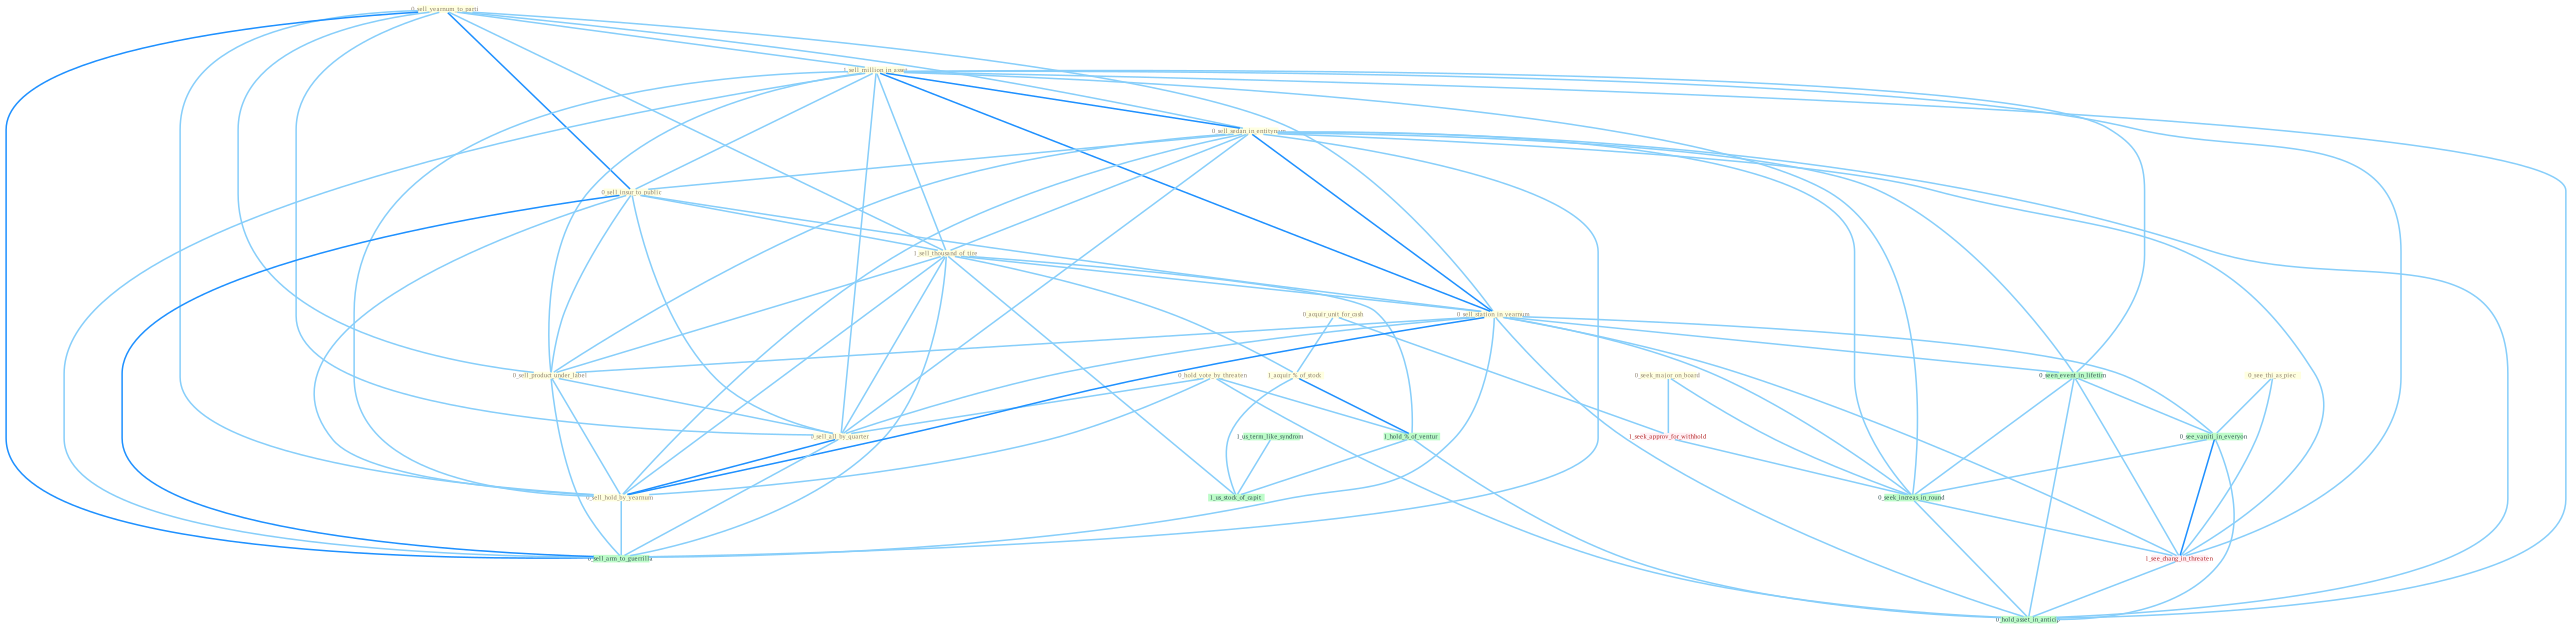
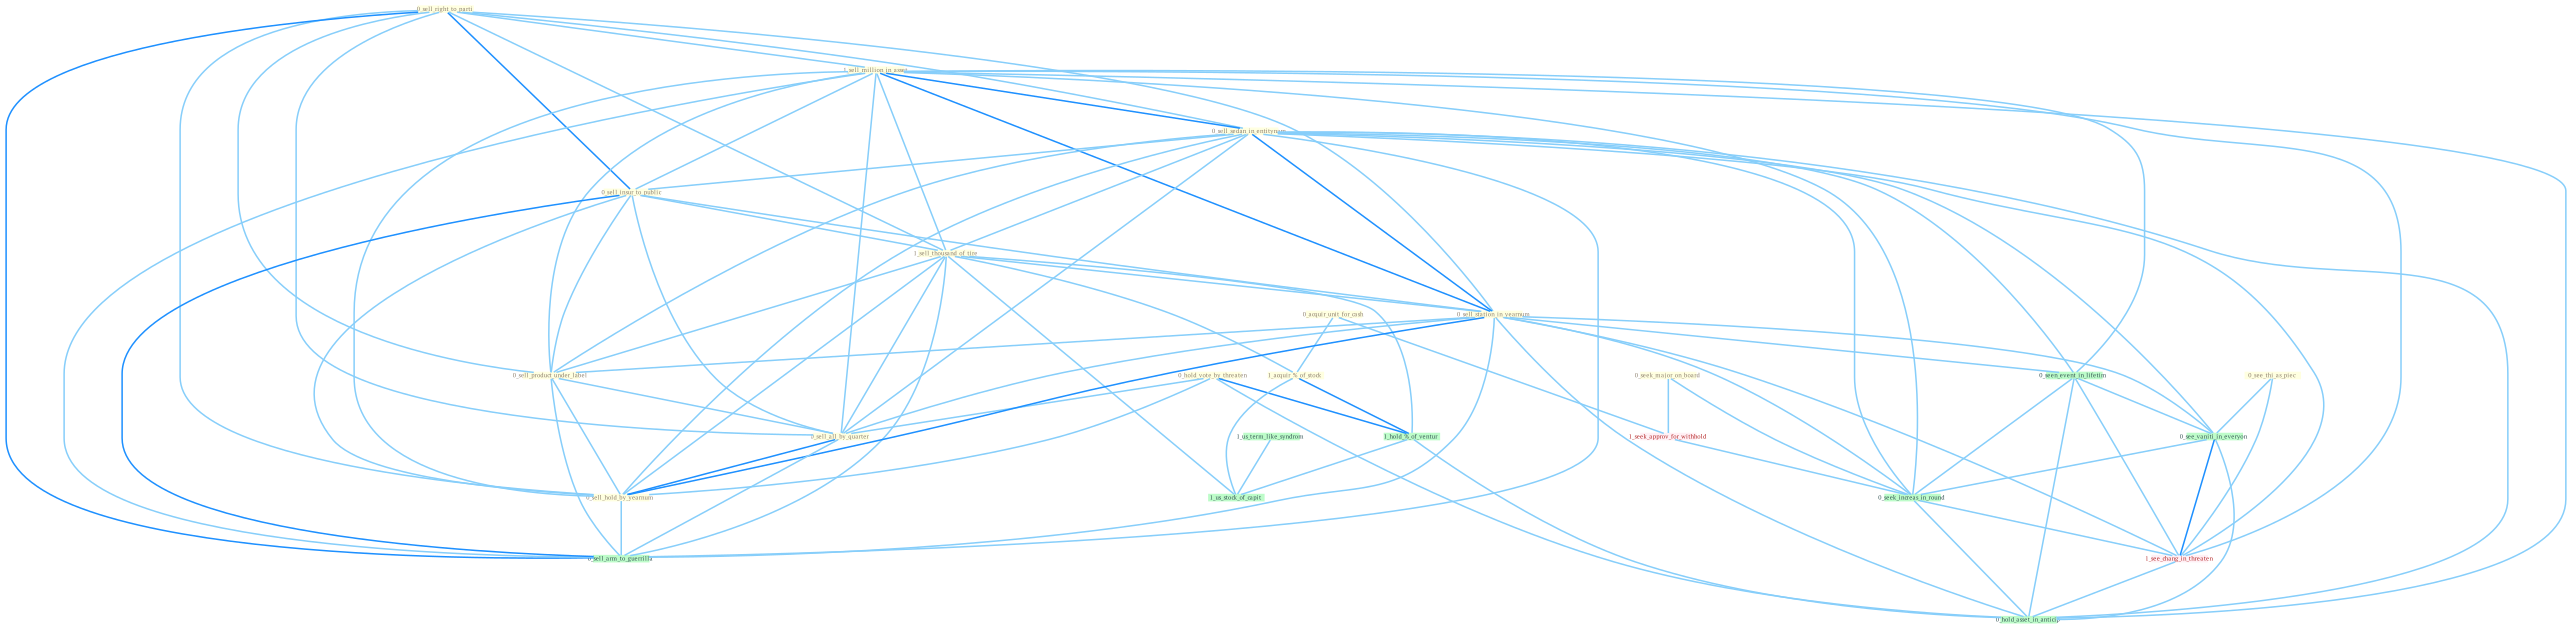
node "0_sell_yearnum_to_parti": label "0_sell_yearnum_to_parti" -> "0_sell_right_to_parti"
edge "0_sell_sedan_in_entitynam" -- "0_see_vaniti_in_everyon": added
edge "0_hold_vote_by_threaten" -- "1_hold_%_of_ventur": color #87cefa -> #1e90ff
